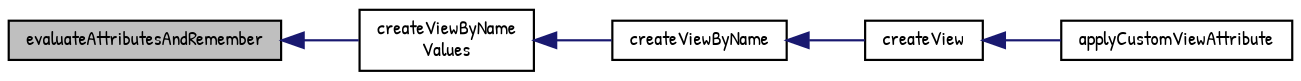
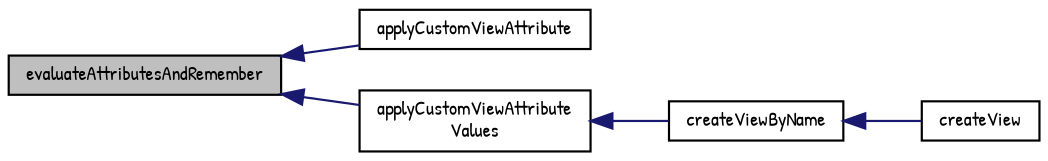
node "createViewByName Values": label "createViewByName Values" -> "applyCustomViewAttribute Values"
edge "applyCustomViewAttribute" -> "createView": now "applyCustomViewAttribute" -> "evaluateAttributesAndRemember"
